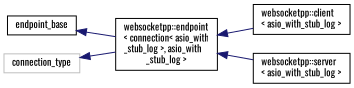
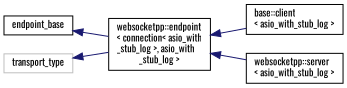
node "websocketpp::client < asio_with_stub_log >": label "websocketpp::client < asio_with_stub_log >" -> "base::client < asio_with_stub_log >"
node "connection_type": label "connection_type" -> "transport_type"
